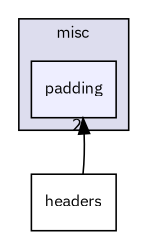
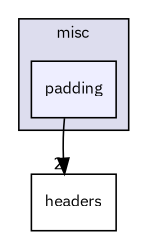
edge "headers" -> "padding": reversed
